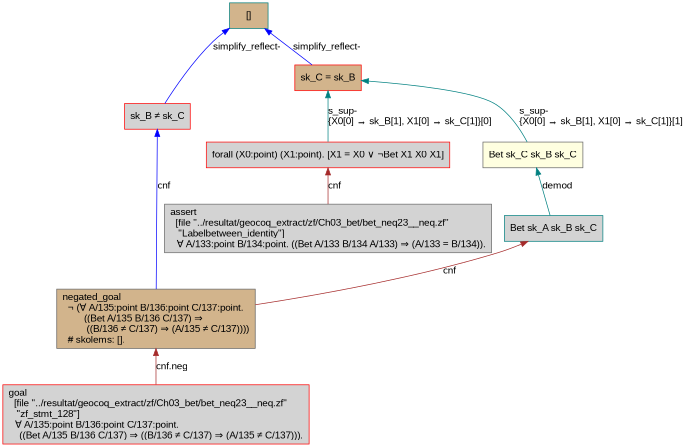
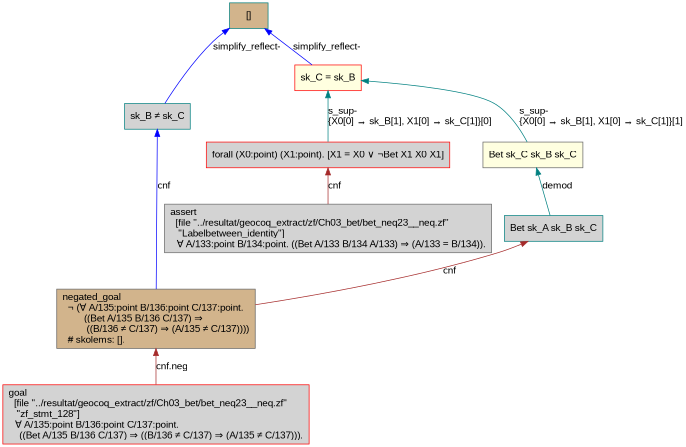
node "sk_C = sk_B": fillcolor tan -> lightyellow
node "sk_B ≠ sk_C": color red -> teal
